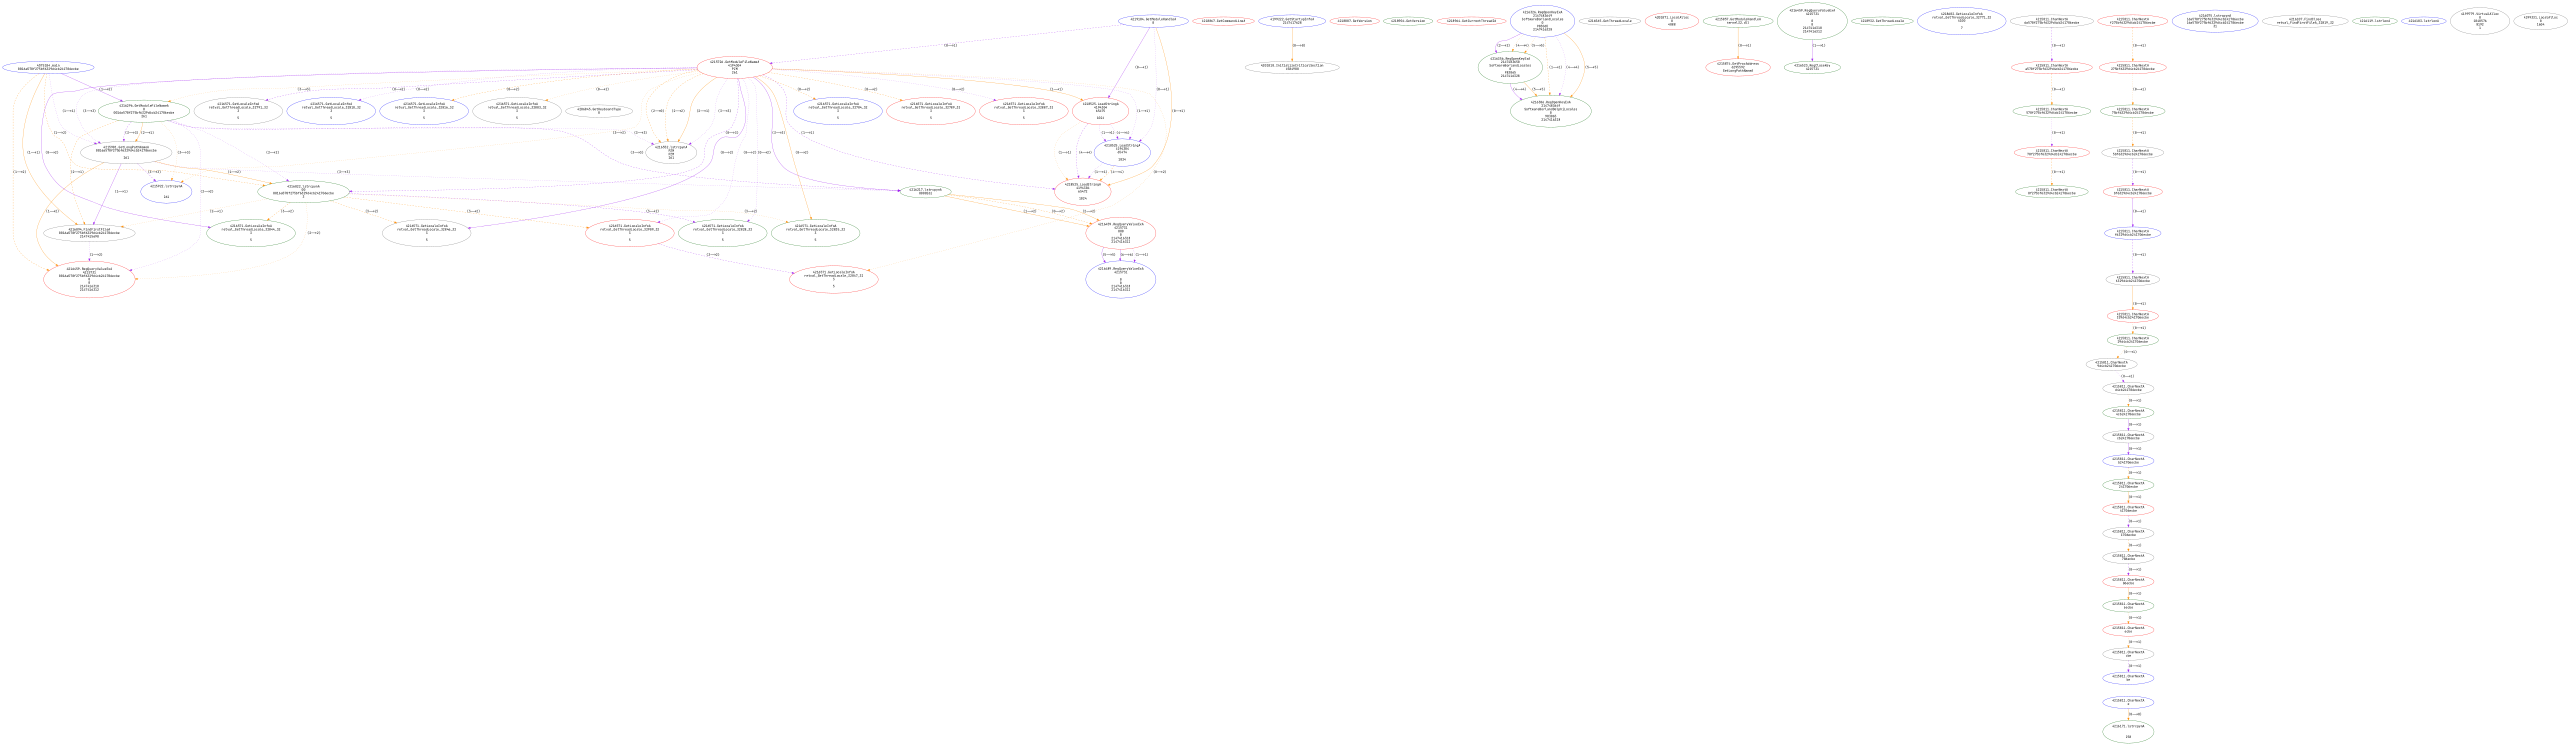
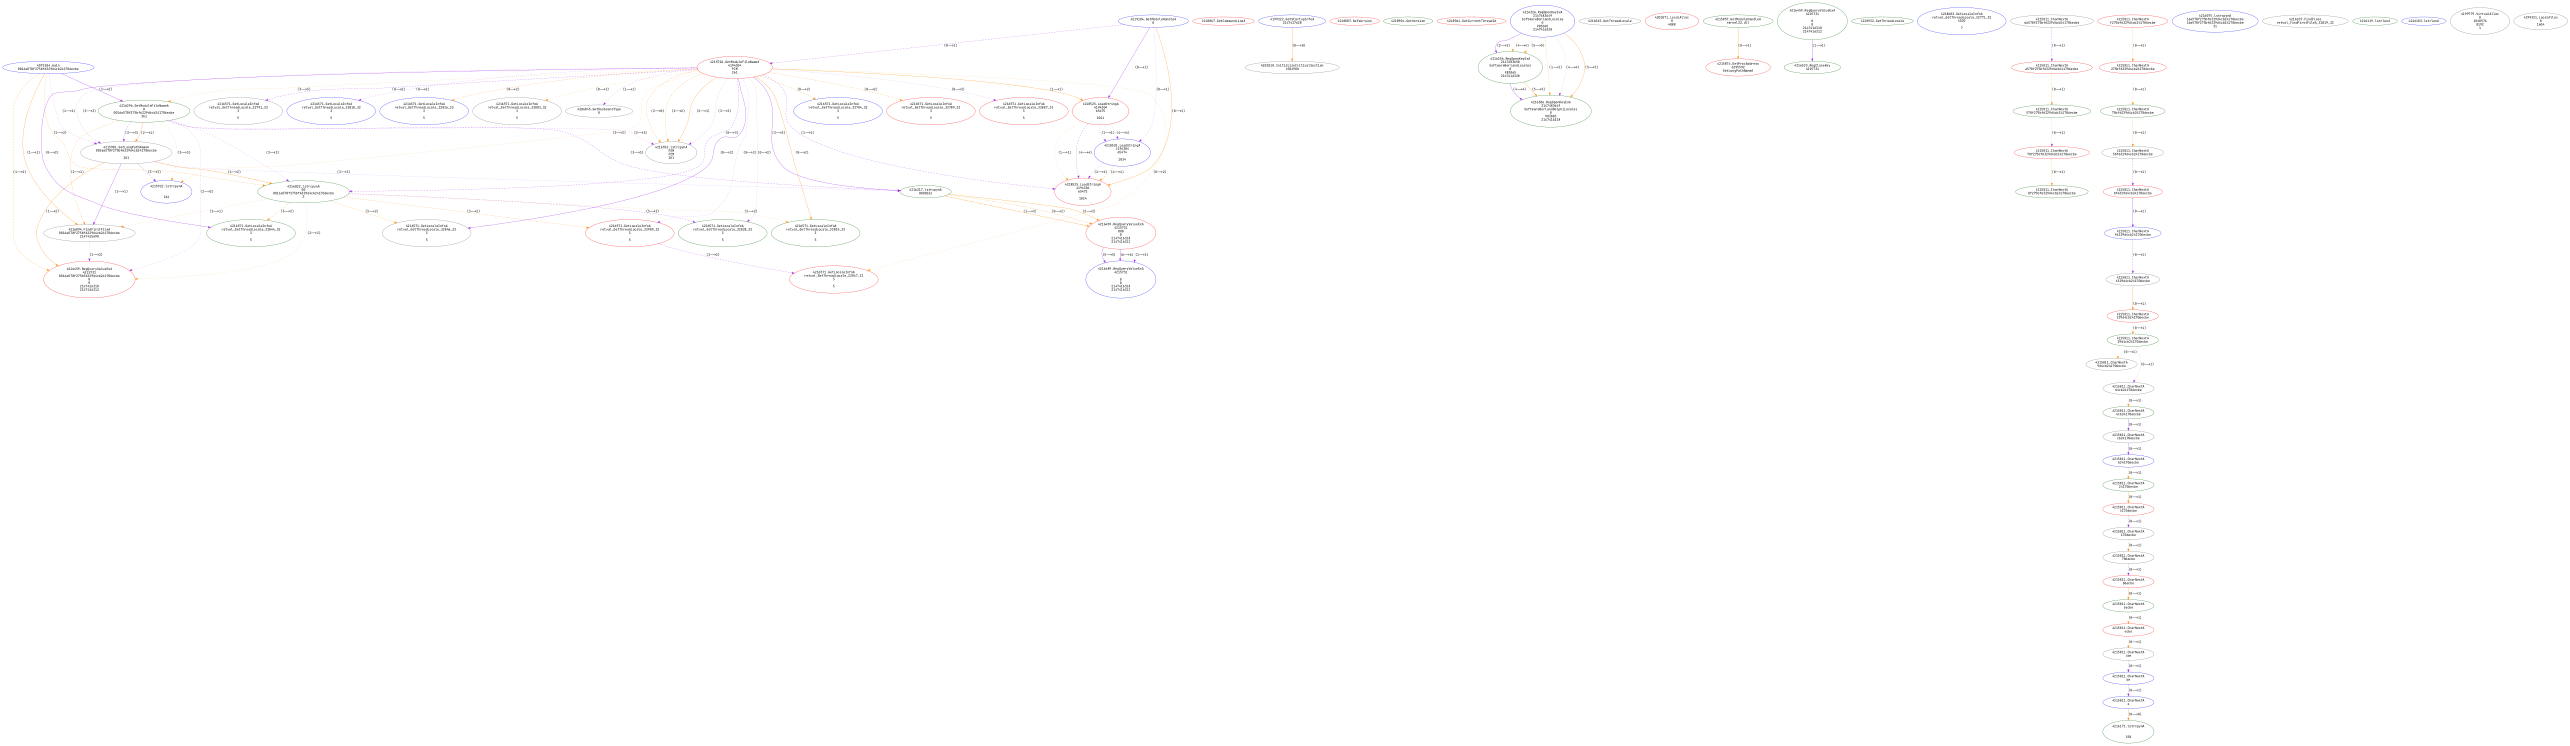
edge "4215726.GetModuleFileNameA 4194304 PZM 261" -> "4218525.LoadStringA 4194304 65474 1024": now "4215726.GetModuleFileNameA 4194304 PZM 261" -> "4206845.GetKeyboardType 0"
edge "4215811.CharNextA 9d4cb241706ecbe" -> "4215811.CharNextA d4cb241706ecbe": now "4215811.CharNextA 29d4cb241706ecbe" -> "4215811.CharNextA d4cb241706ecbe"
edge "4215811.CharNextA be" -> "4215811.CharNextA e": added, label "(0-->1)"
